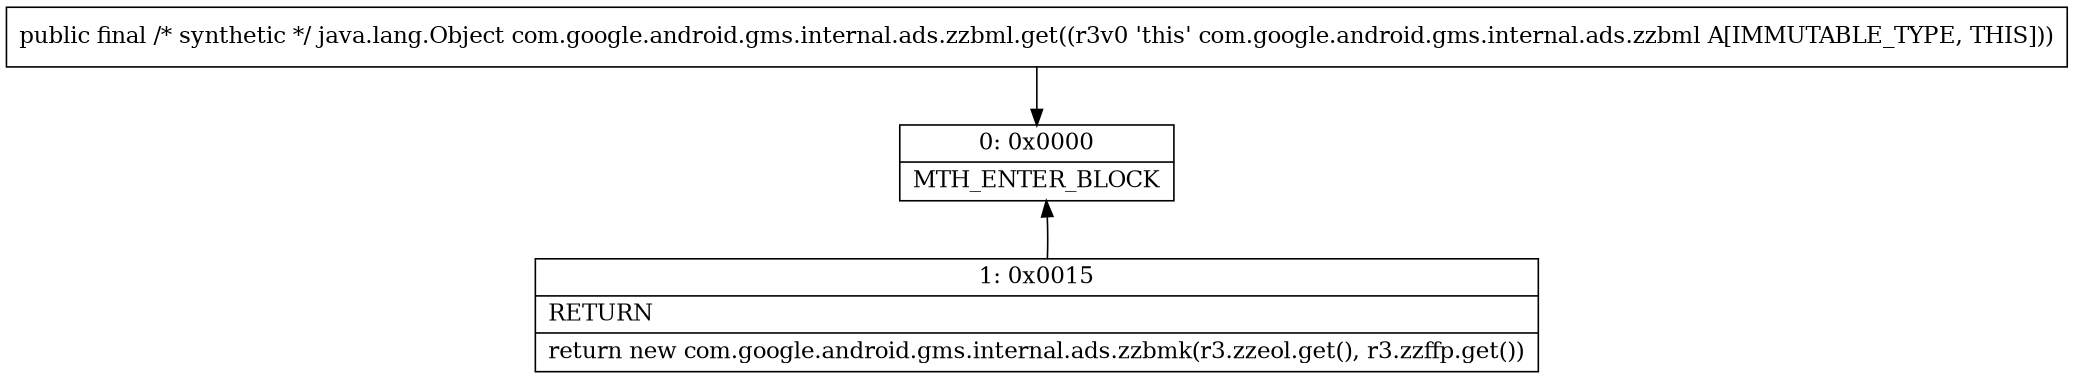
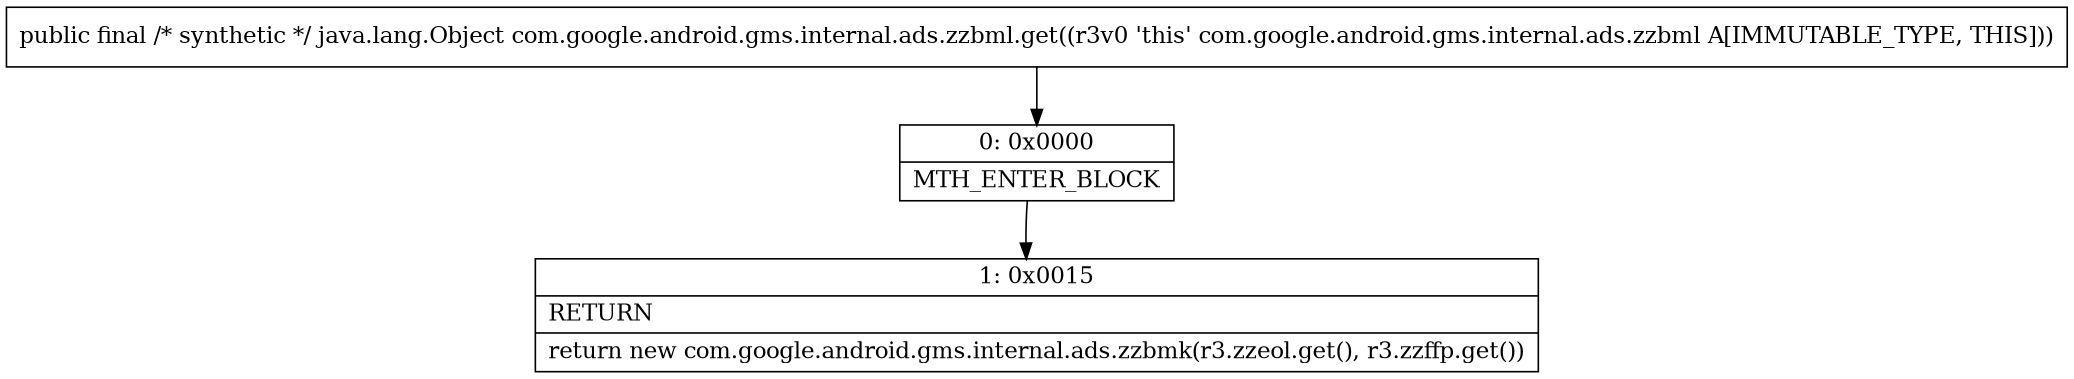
edge "1: 0x0015" -> "0: 0x0000": reversed
